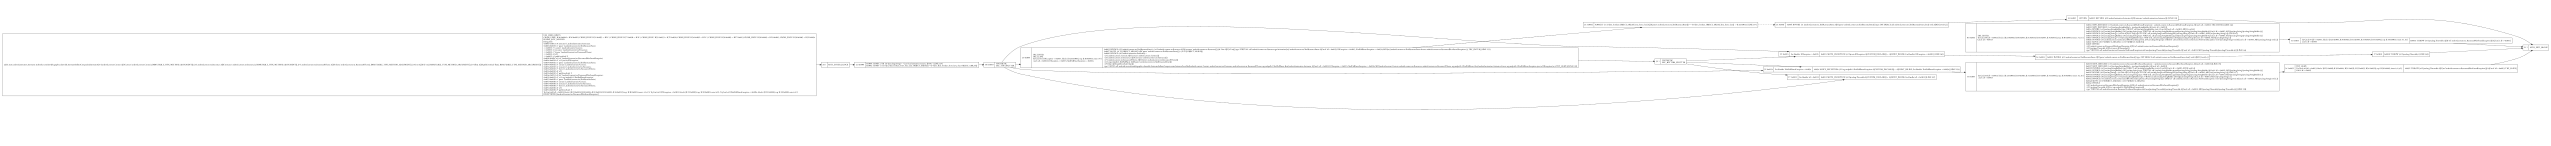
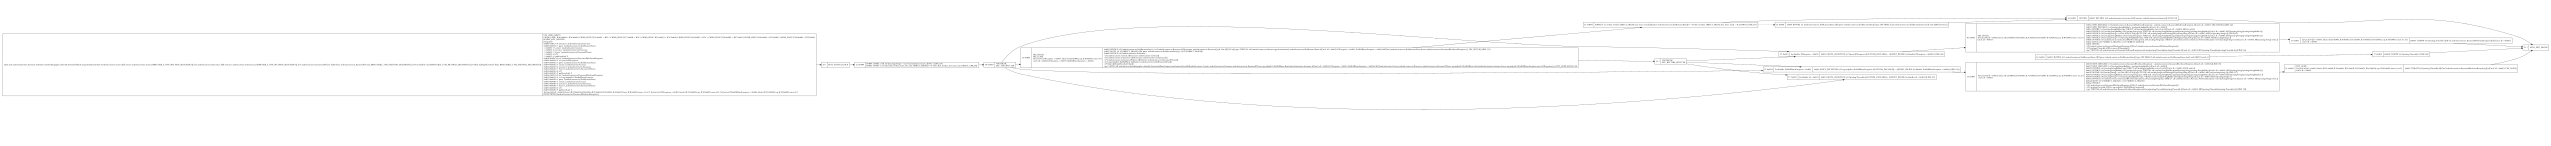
edge "24: 0x000d" -> "26: 0x0012": added
edge "29: 0x0015" -> "36: 0x0055": now "29: 0x0015" -> "30: 0x0016"
